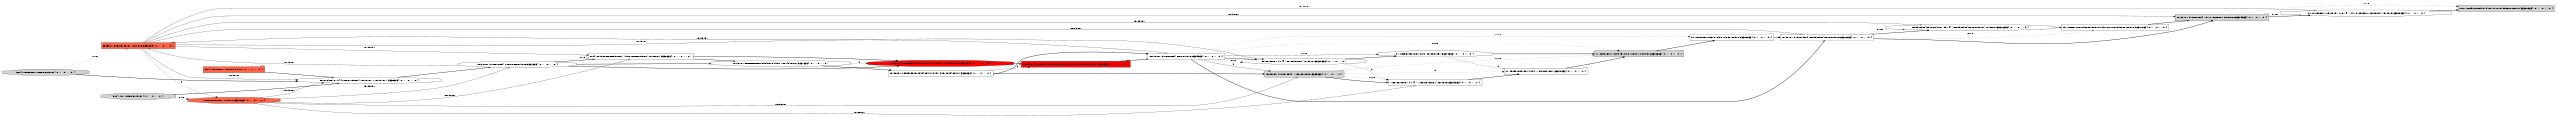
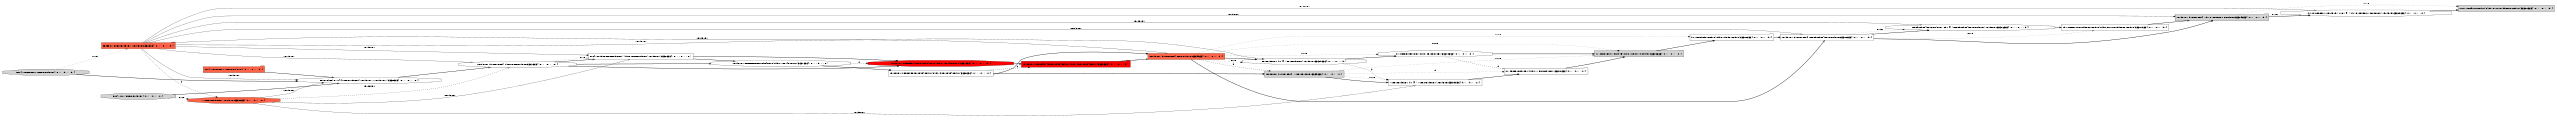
edge "renderer instanceof BarRenderer@@@9@@@['1', '1', '0']" -> "br.setBarPainter(this.barPainter)@@@11@@@['1', '1', '0']": style solid -> dotted
node "renderer instanceof BarRenderer@@@9@@@['1', '1', '0']": fillcolor white -> tomato
edge "renderer instanceof AbstractRenderer@@@4@@@['1', '1', '1']" -> "CategoryItemRenderer renderer@@@2@@@['1', '1', '0']": reversed
edge "renderer instanceof BarRenderer@@@9@@@['1', '1', '0']" -> "renderer instanceof XYBarRenderer@@@9@@@['0', '0', '1']": style solid -> dashed
edge "XYItemRenderer renderer@@@2@@@['0', '0', '1']" -> "renderer instanceof AbstractRenderer@@@4@@@['1', '1', '1']": style solid -> dashed
edge "XYItemRenderer renderer@@@2@@@['0', '0', '1']" -> "renderer instanceof XYBarRenderer@@@9@@@['0', '0', '1']": removed, label "renderer"
